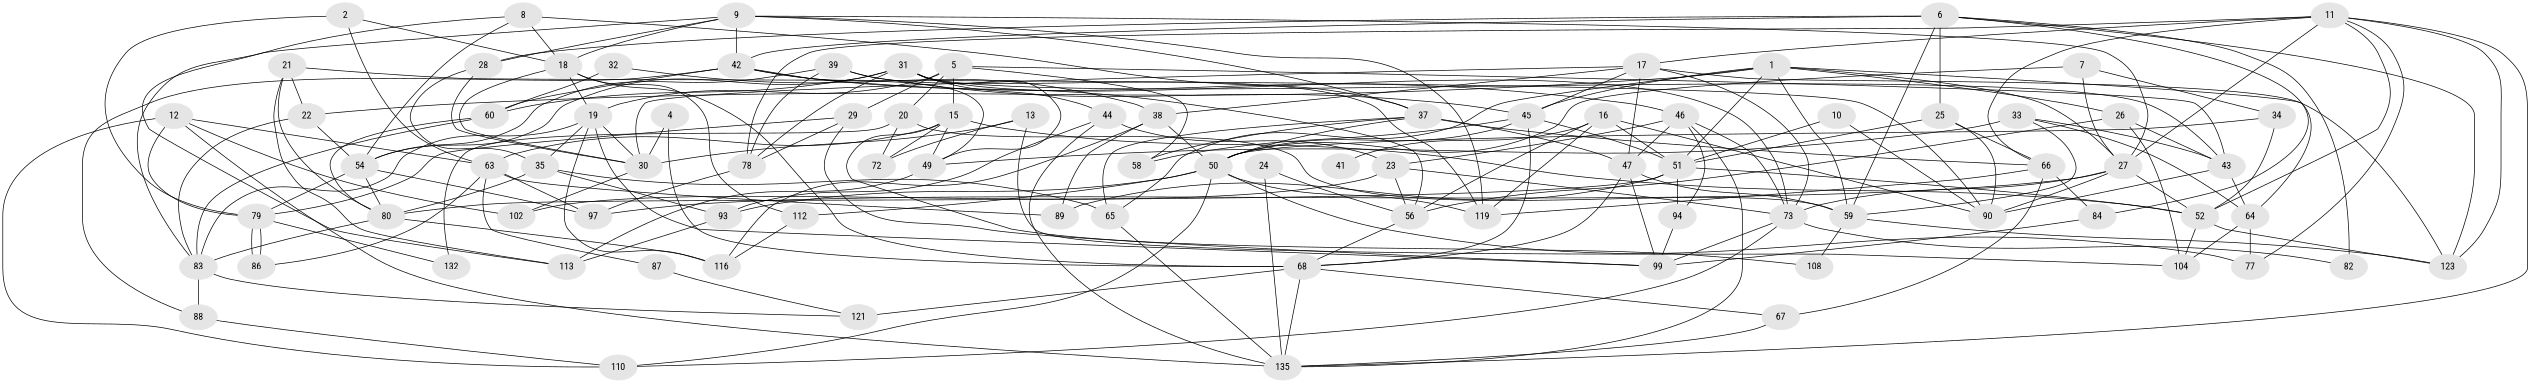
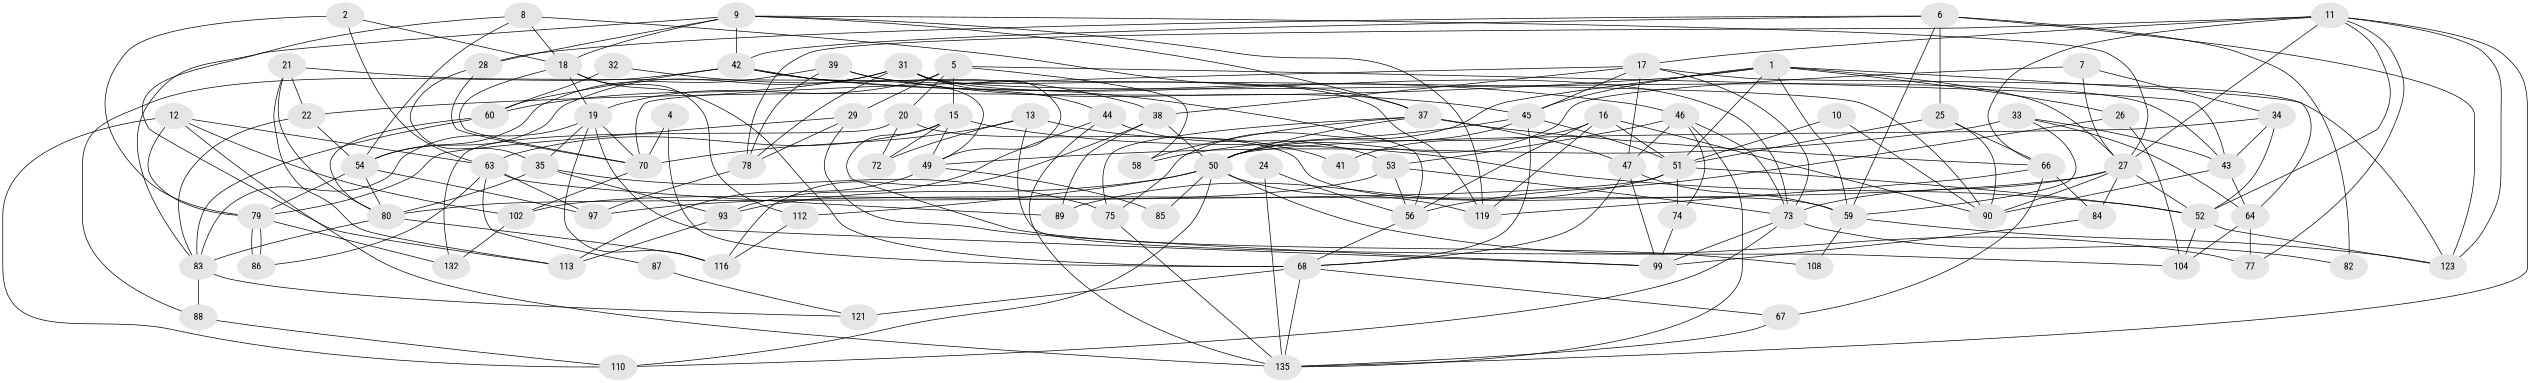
edge "6" -- "84": now "27" -- "84"
edge "13" -- "41": added
edge "26" -- "43": now "34" -- "43"
node "30": label "30" -> "70"
node "23": label "23" -> "53"
node "65": label "65" -> "75"
node "85": added
node "94": label "94" -> "74"
edge "102" -- "132": added
